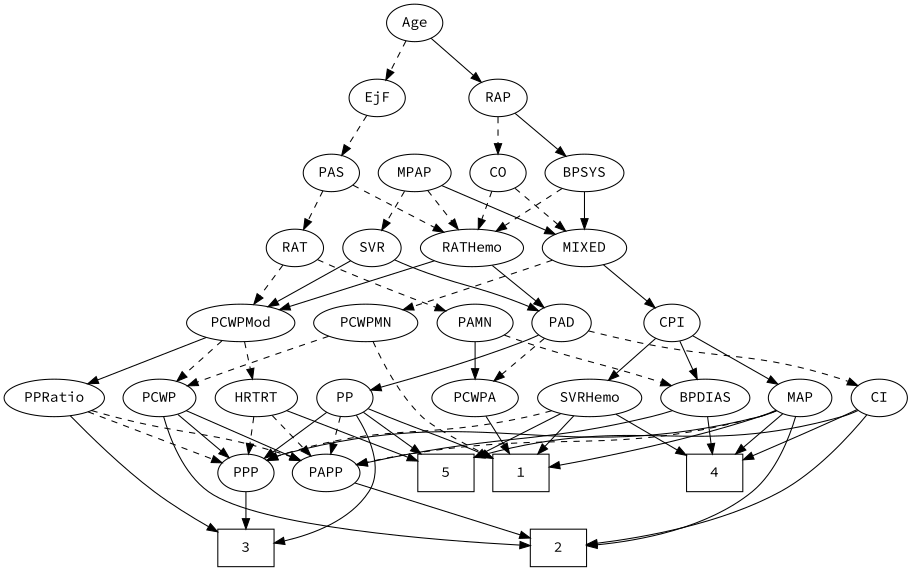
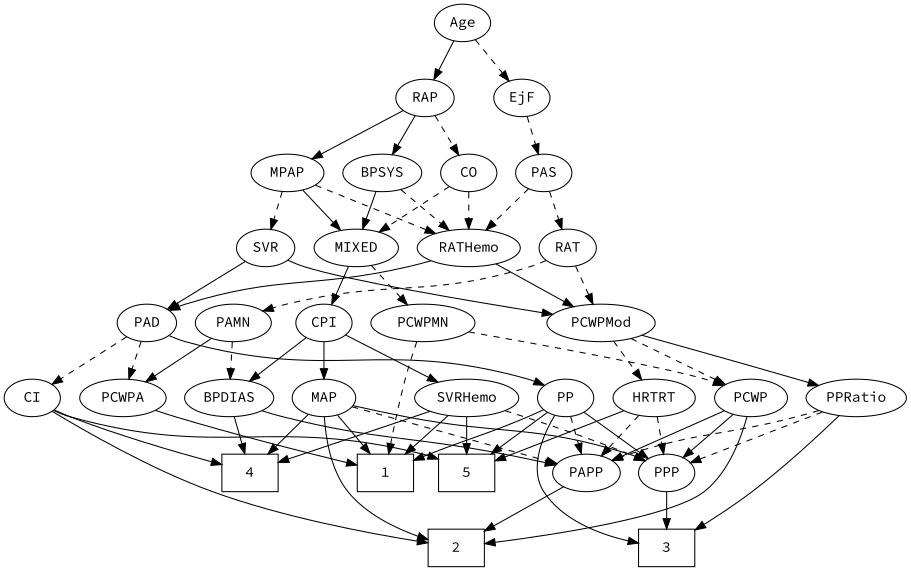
edge "RAP" -> "MPAP": added
